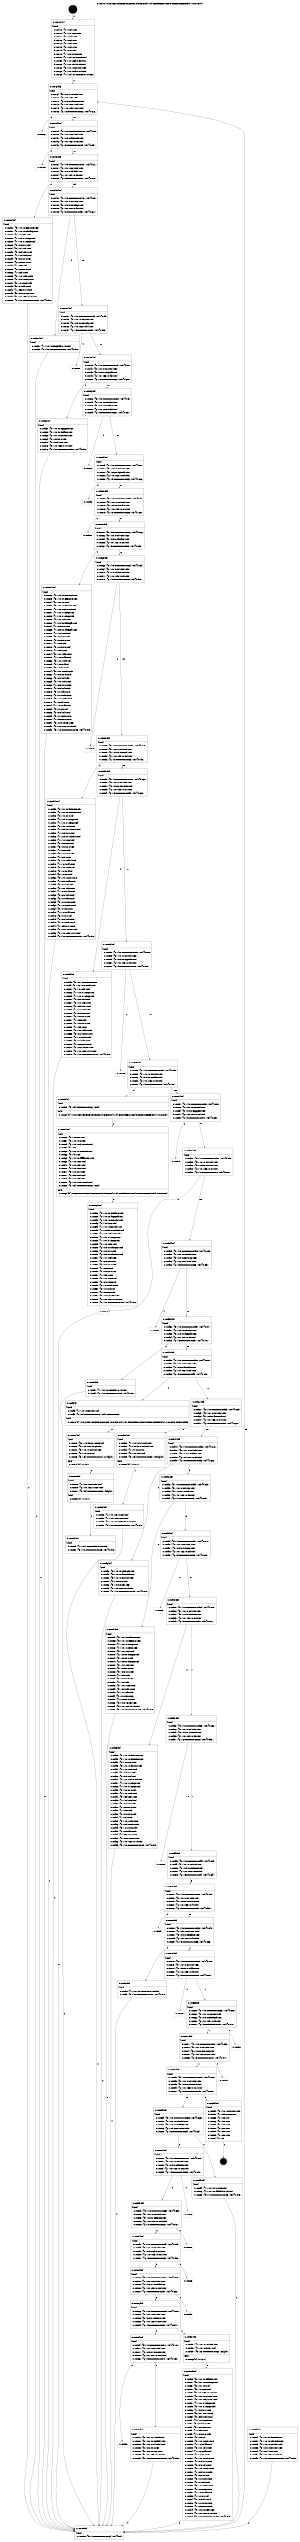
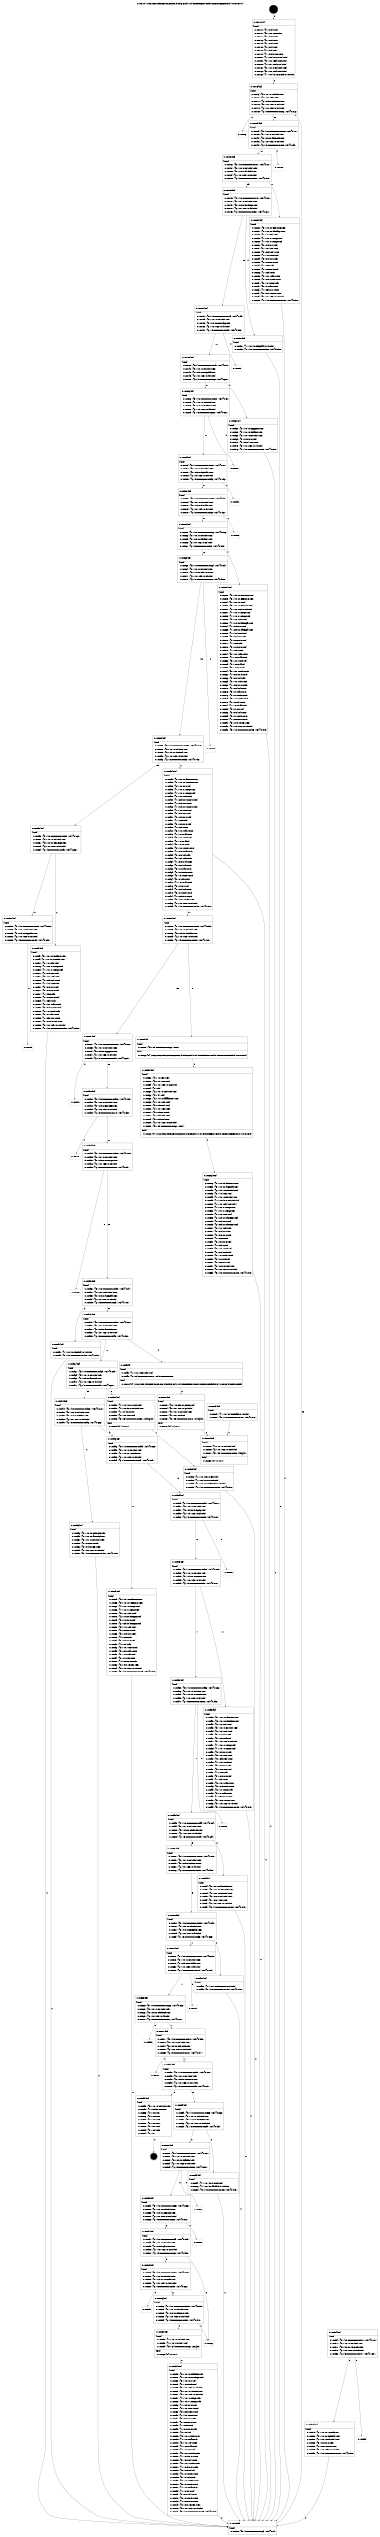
edge "0x4018b5 [25]" -> "0x4018ce [25]": now "0x401efe [144]" -> "0x4018ce [25]"
edge "0x40201a [15]" -> "0x402029 [12]": reversed
edge "0x4019fa [25]" -> "0x401ddf [27]": added, label "2"
edge "0x40247c" -> "0x4024be [5]": now "0x401e86 [108]" -> "0x4024be [5]"
node "0x4020cb": removed
edge "0x401b26 [25]" -> "0x401b3f [25]": now "0x401b26 [25]" -> "0x402063"
